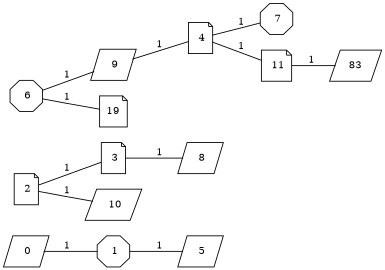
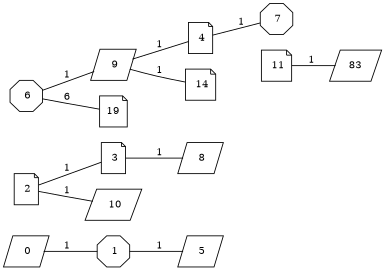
edge "4" -- "11": removed, label "1"
node "14": added
edge "6" -- "19": label "1" -> "6"
